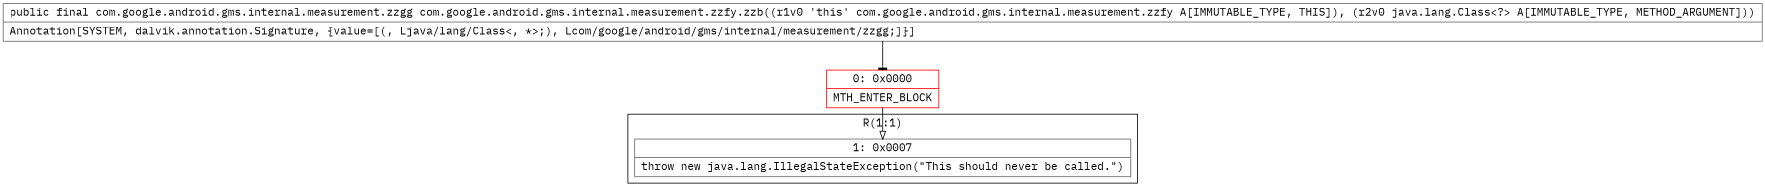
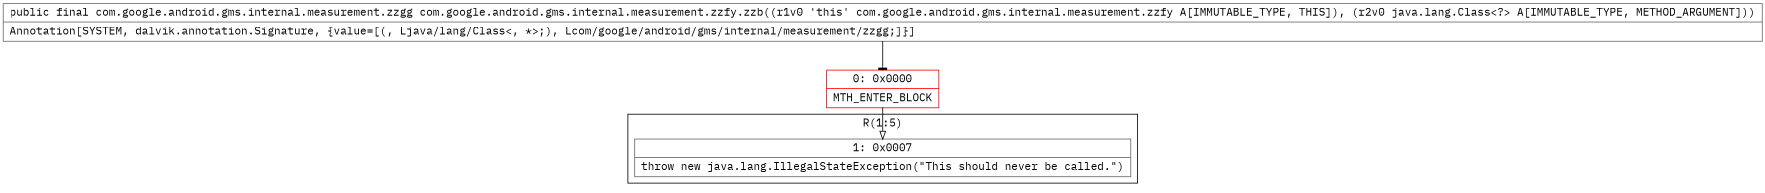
cluster "R(1:1)": label "R(1:1)" -> "R(1:5)"
